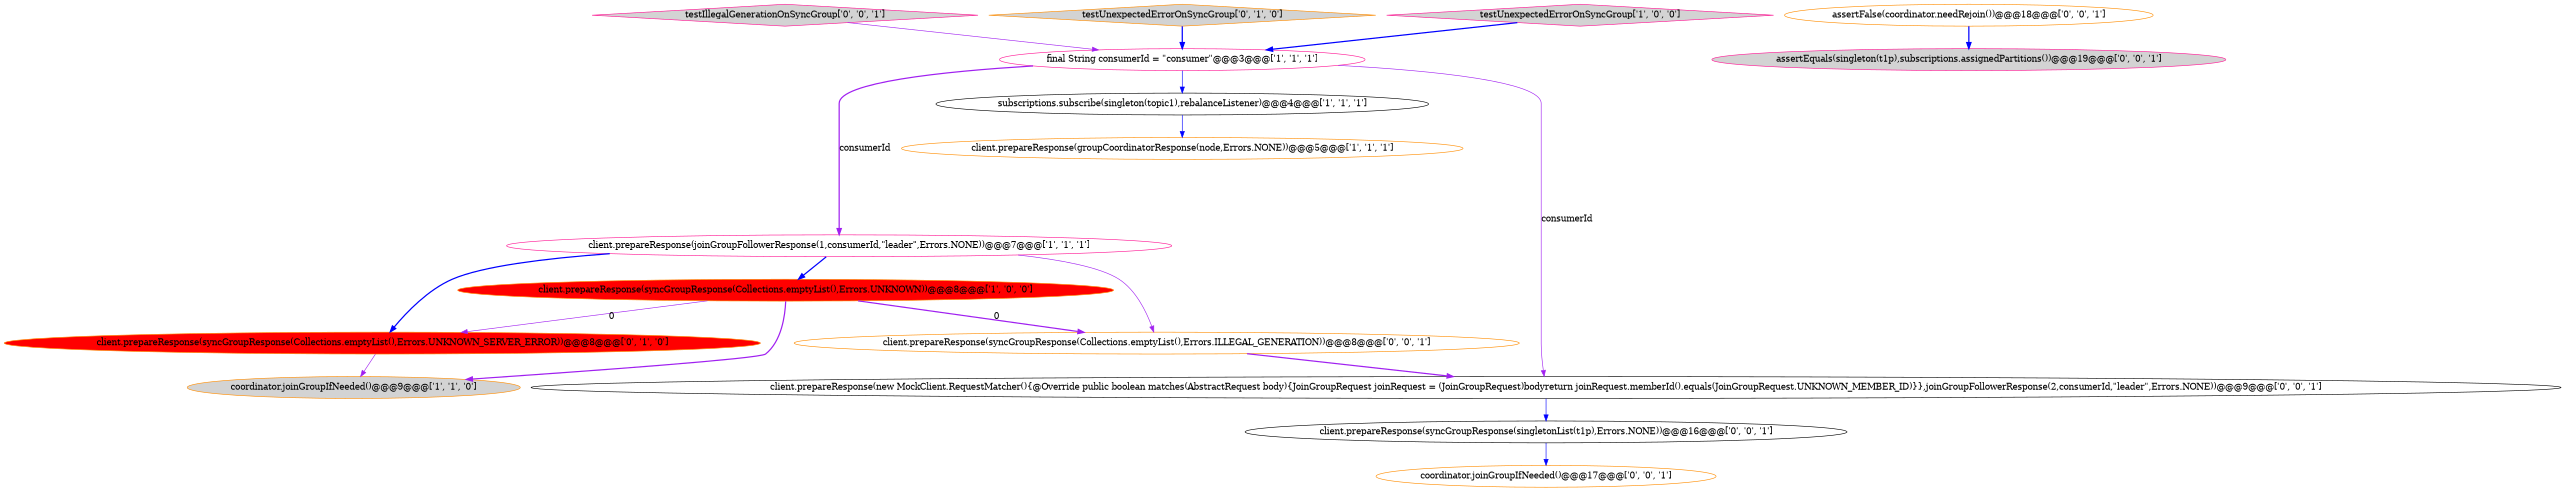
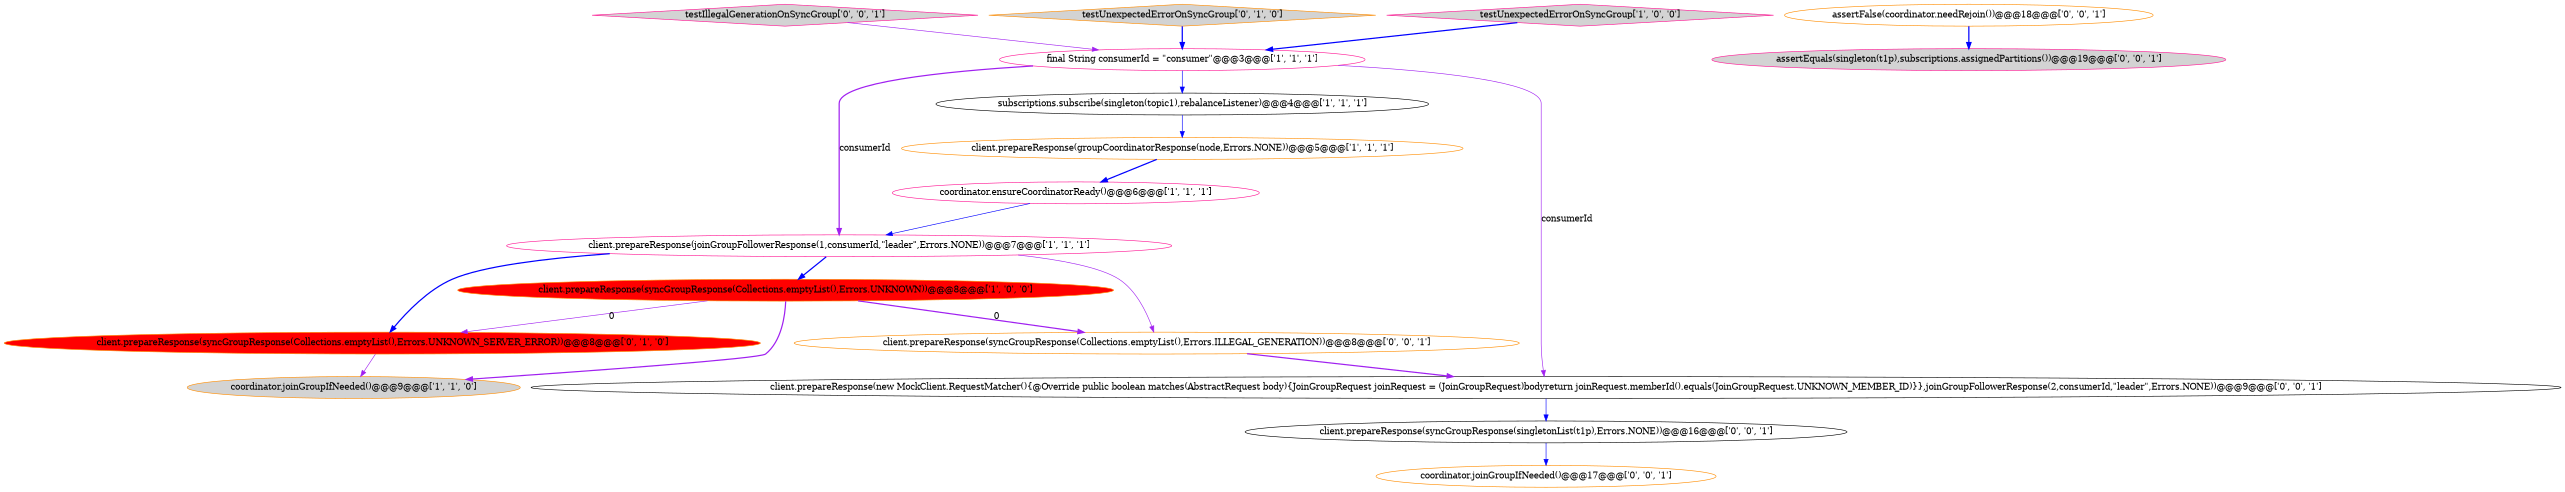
node "coordinator.ensureCoordinatorReady()@@@6@@@['1', '1', '1']": added
